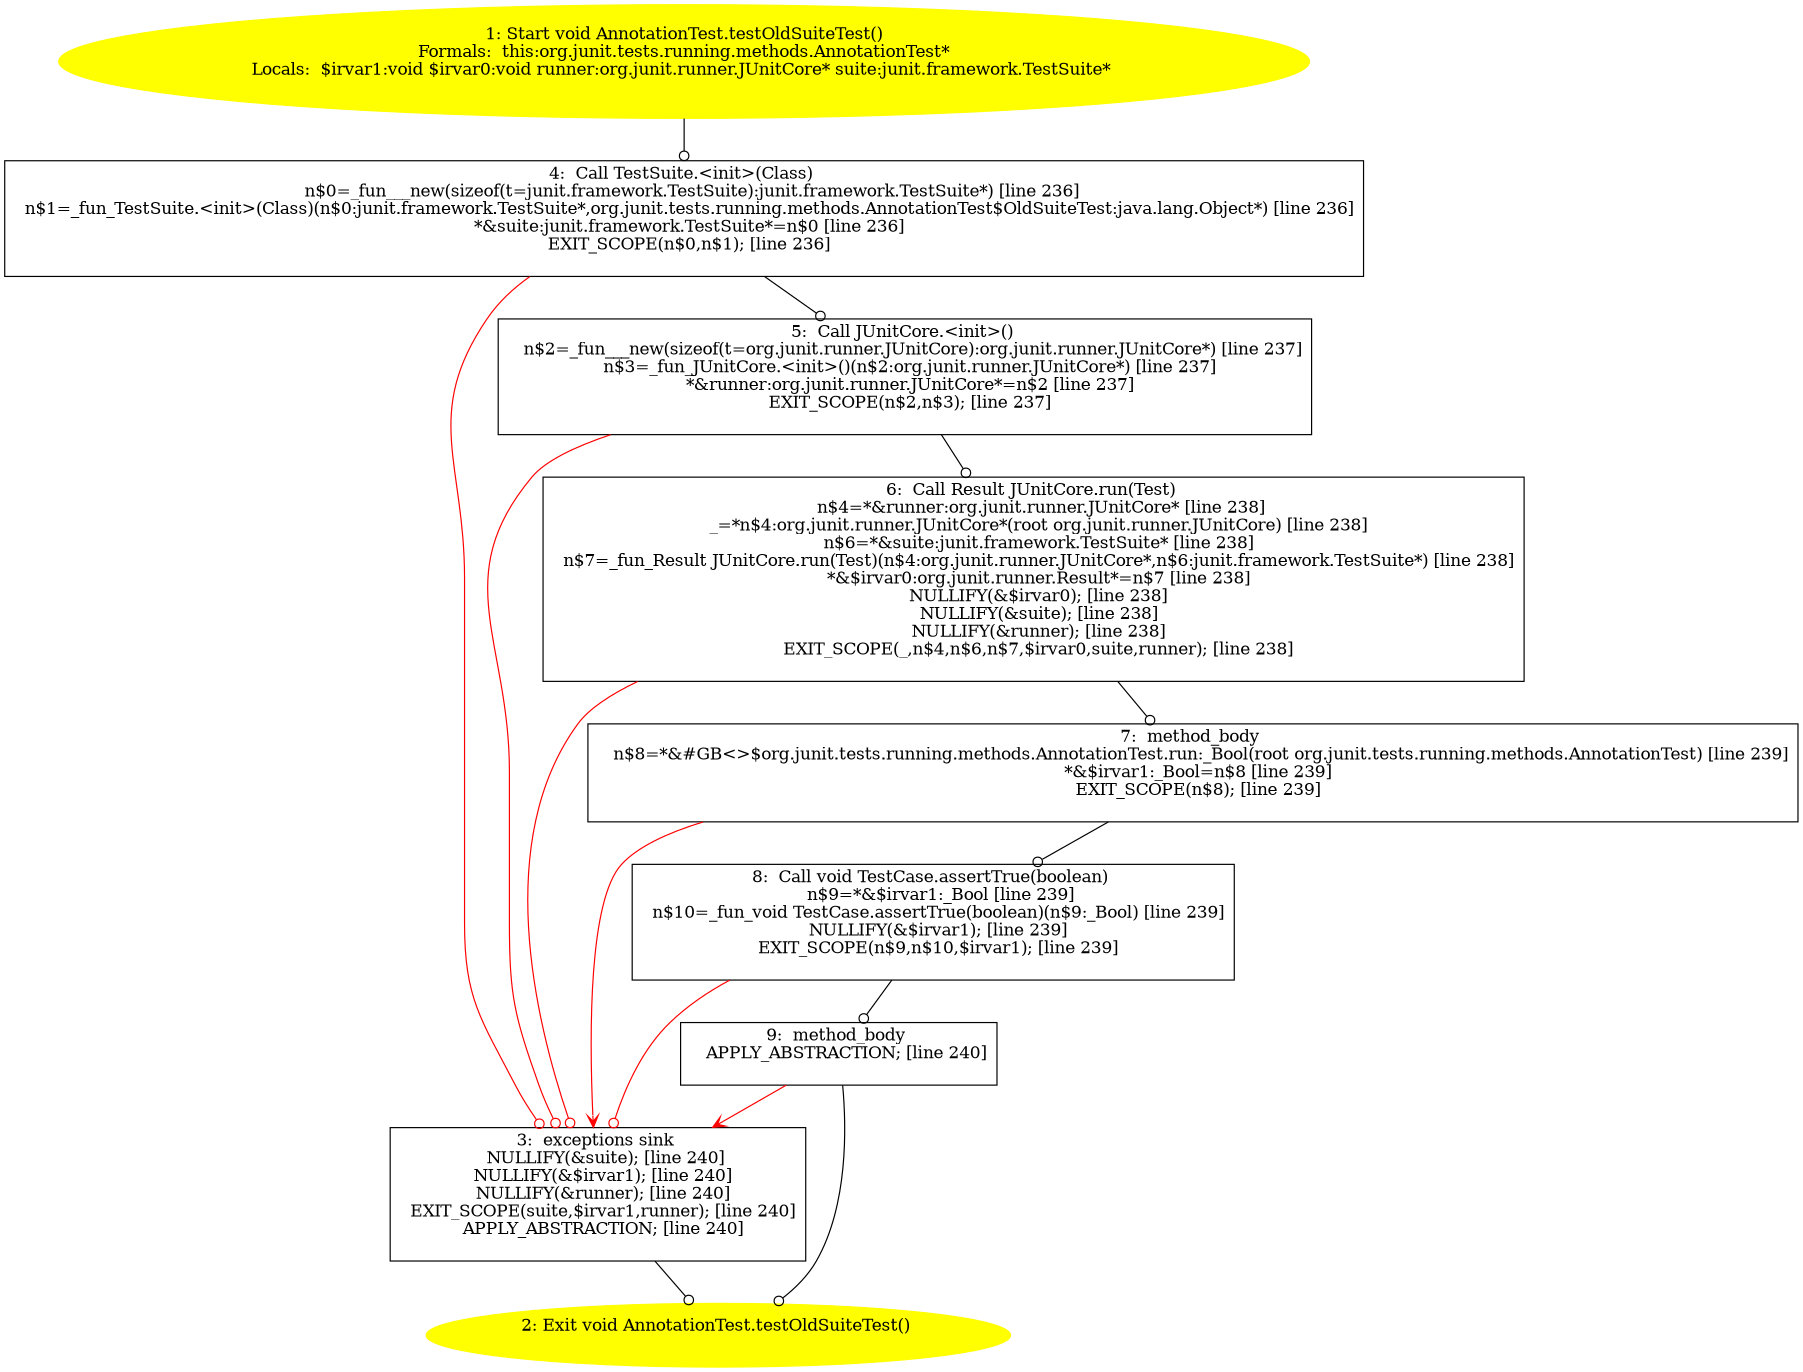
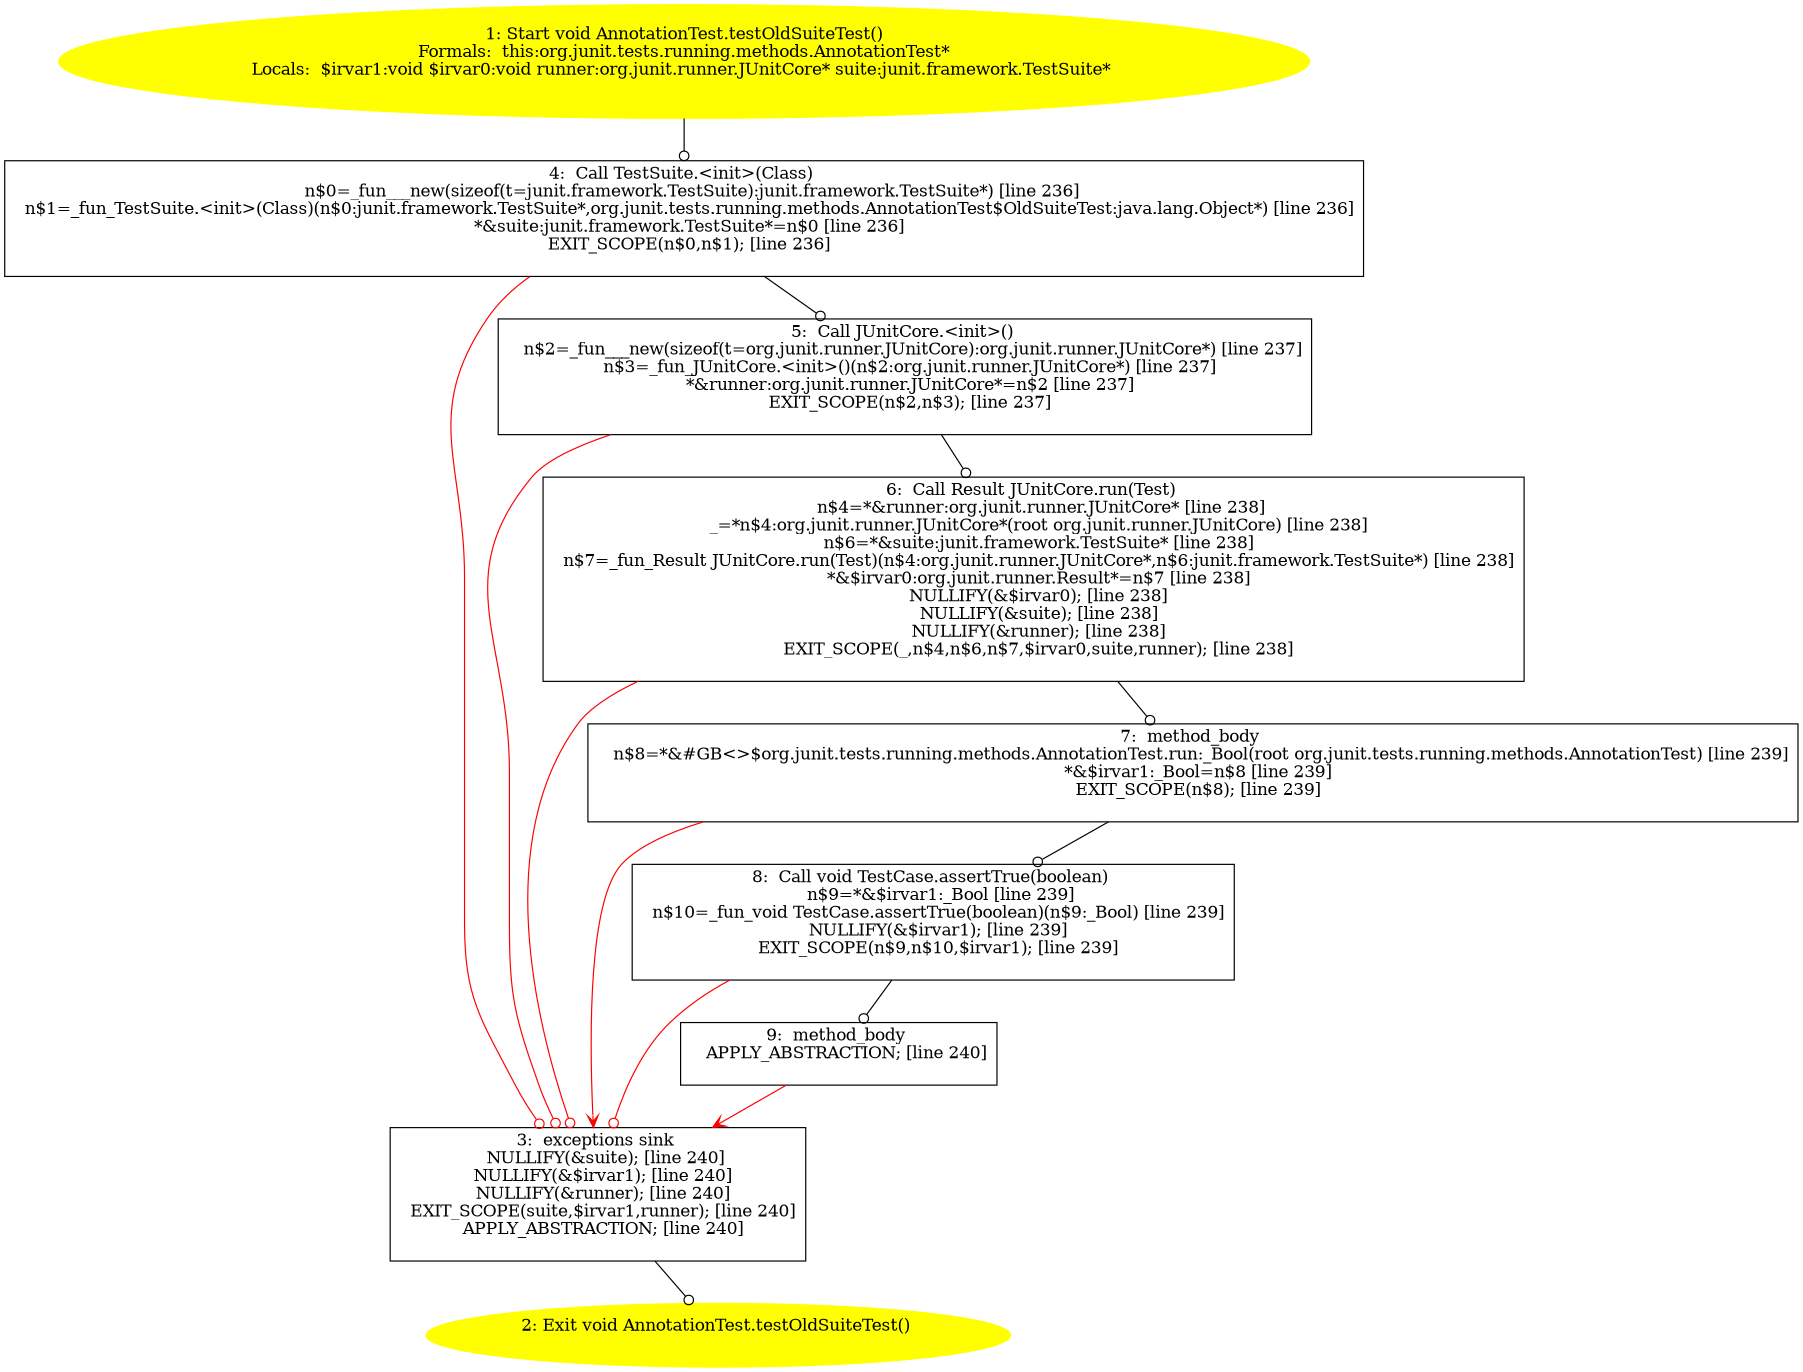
edge "9:  method_body APPLY_ABSTRACTION; [line 240]" -> "2: Exit void AnnotationTest.testOldSuiteTest()": removed
